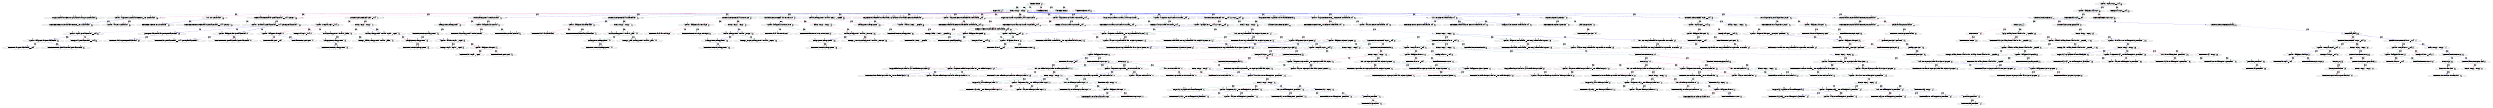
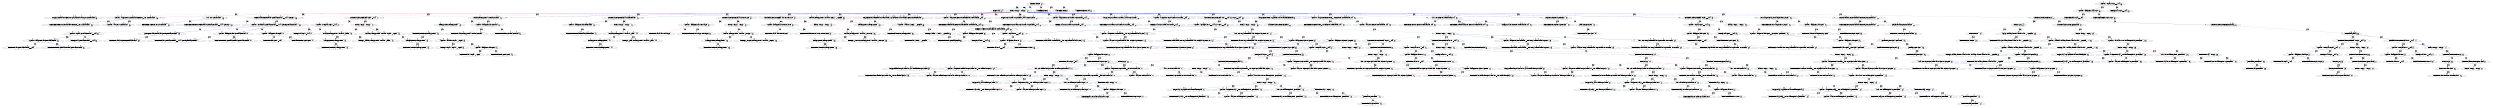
node "(IDENTIFIER,this,if (this.cleanBuildDir))": removed
edge "(<operator>.equals,error == null)" -> "(LITERAL,null,error == null)": now "(LITERAL,null,ExecuteStreamHandler streamhandler = null)" -> "(LITERAL,null,error == null)"
